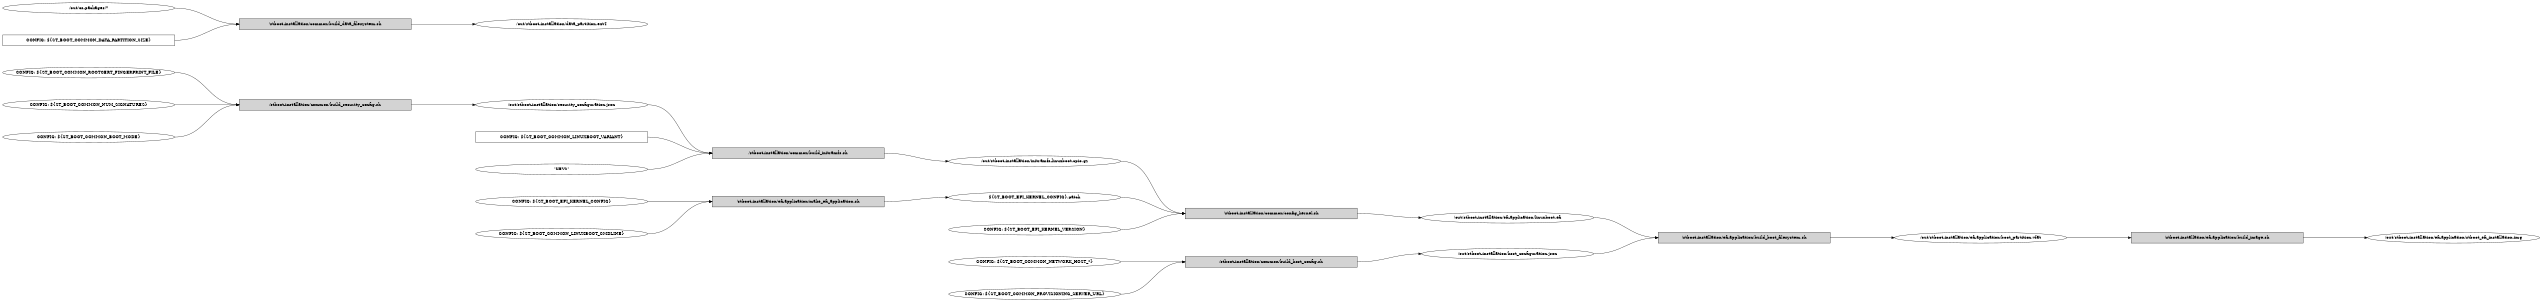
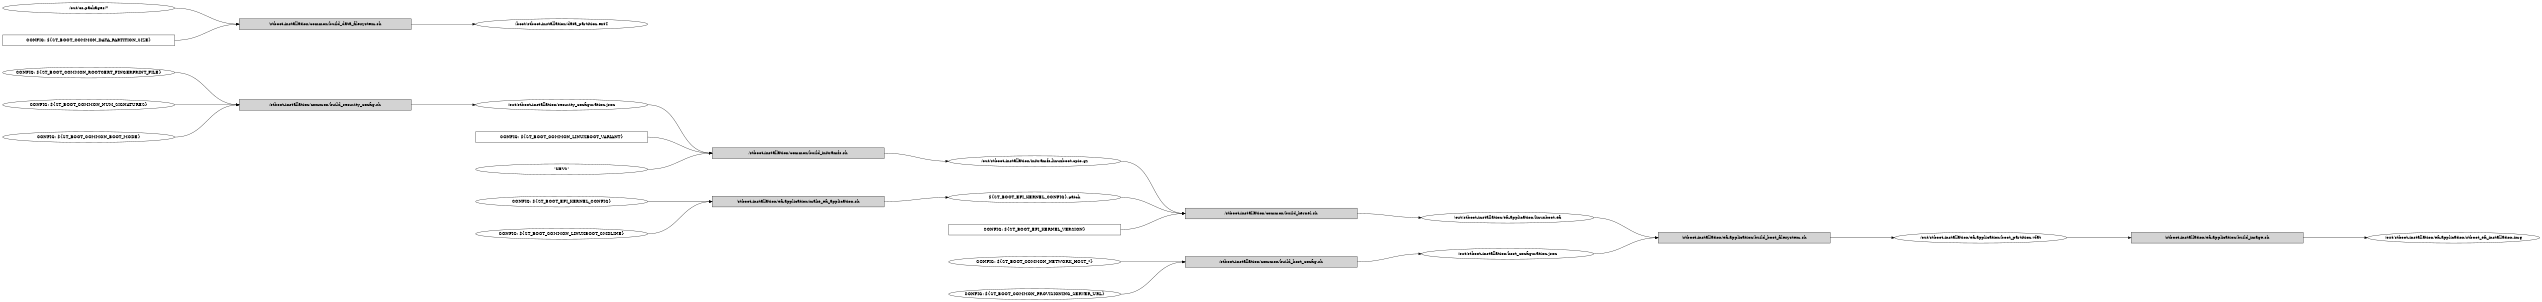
node "/out/stboot-installation/data_partition.ext4": label "/out/stboot-installation/data_partition.ext4" -> "/boot/stboot-installation/data_partition.ext4"
node "/stboot-installation/common/config_kernel.sh": label "/stboot-installation/common/config_kernel.sh" -> "/stboot-installation/common/build_kernel.sh"
node "CONFIG: ${ST_BOOT_EFI_KERNEL_VERSION}": shape ellipse -> box
